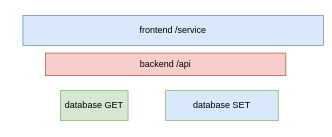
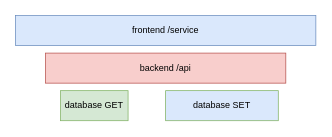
node "frontend /service": moved (173, 30) -> (165, 30)
node "backend /api": size 240x23 -> 240x30
